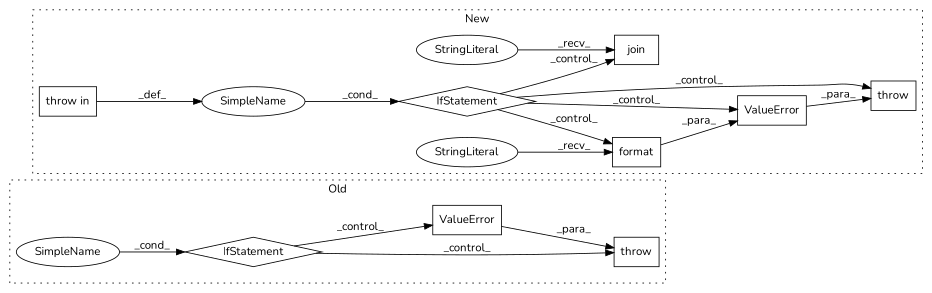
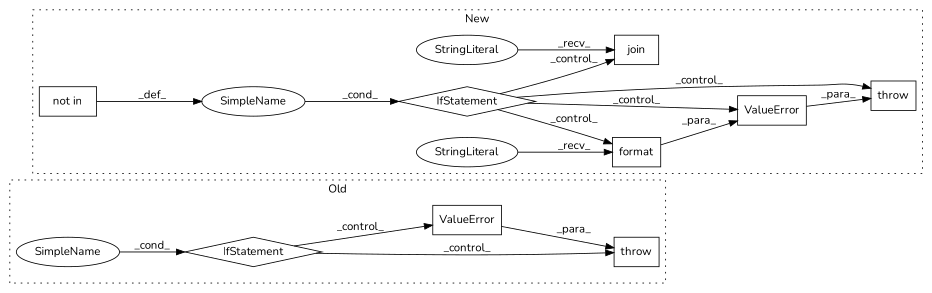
node "throw in": label "throw in" -> "not in"
